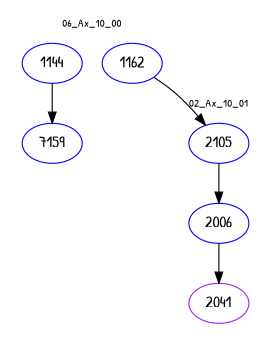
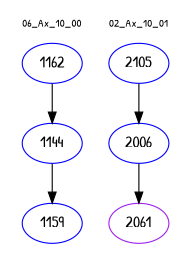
edge "1162" -> "2105": now "1162" -> "1144"
node "7159": label "7159" -> "1159"
node "2041": label "2041" -> "2061"
